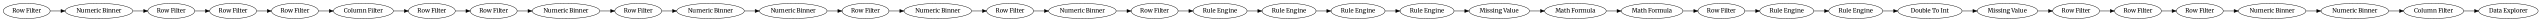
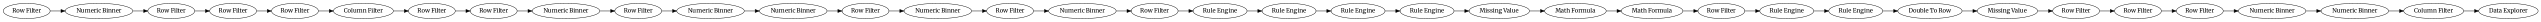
node "Double To Int": label "Double To Int" -> "Double To Row"
